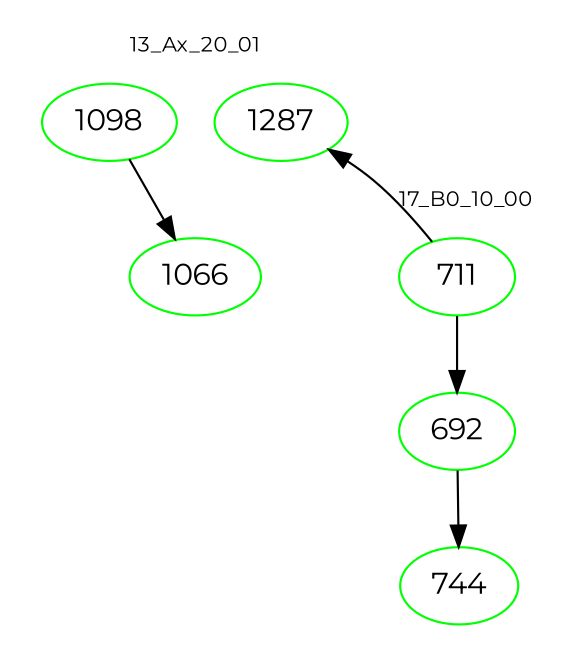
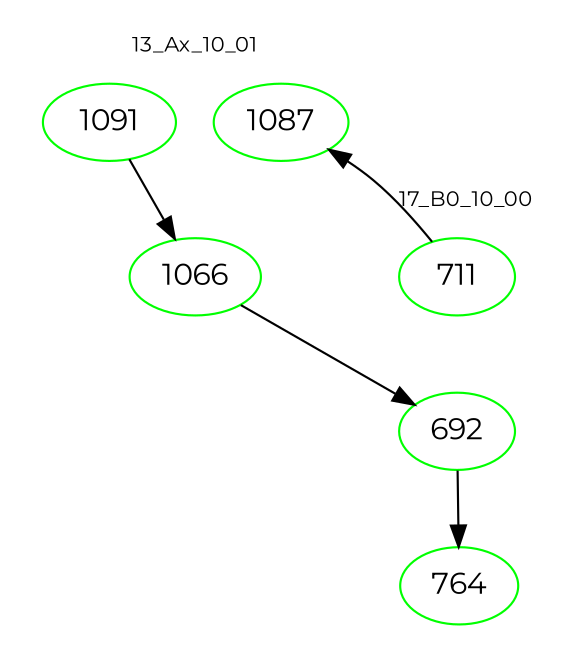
cluster "13_Ax_20_01": label "13_Ax_20_01" -> "13_Ax_10_01"
node "1098": label "1098" -> "1091"
node "1287": label "1287" -> "1087"
edge "711" -> "692": now "1066" -> "692"
node "744": label "744" -> "764"
